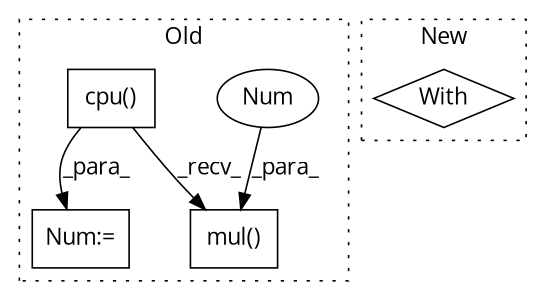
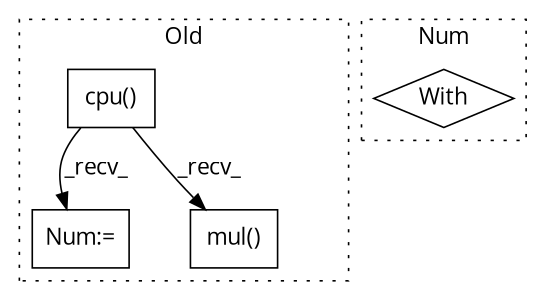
cluster "New": label "New" -> "Num"
node "Num": removed
edge "cpu()" -> "Num:=": label "_para_" -> "_recv_"
